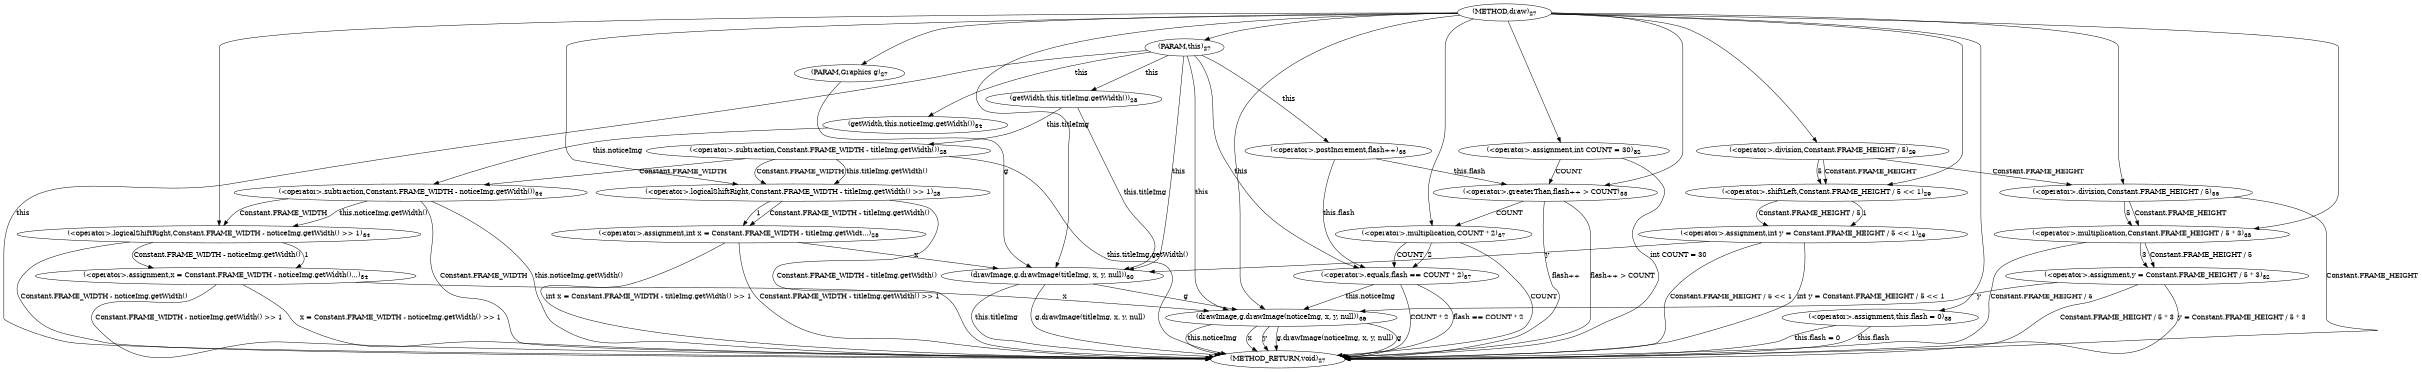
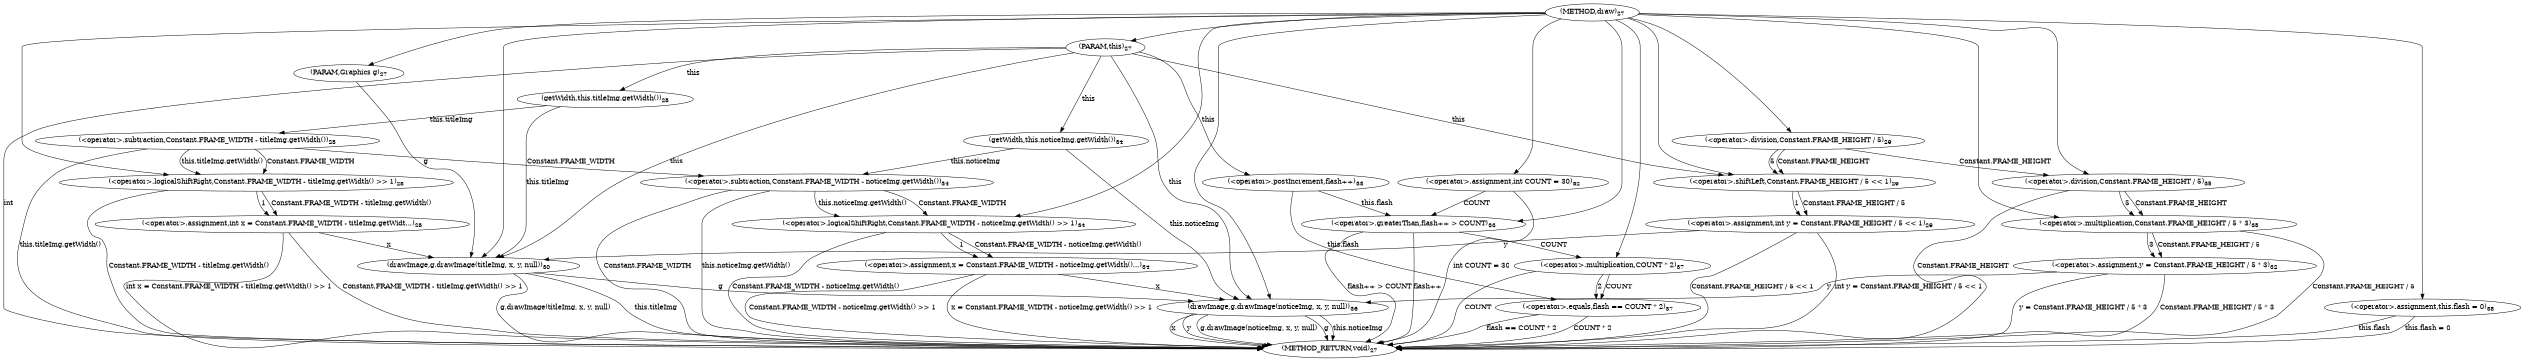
edge "(PARAM,this)" -> "(<operator>.equals,flash == COUNT * 2)": now "(PARAM,this)" -> "(<operator>.shiftLeft,Constant.FRAME_HEIGHT / 5 << 1)"
edge "(PARAM,this)" -> "(METHOD_RETURN,void)": label "this" -> "int"
edge "(<operator>.equals,flash == COUNT * 2)" -> "(drawImage,g.drawImage(noticeImg, x, y, null))": now "(getWidth,this.noticeImg.getWidth())" -> "(drawImage,g.drawImage(noticeImg, x, y, null))"
